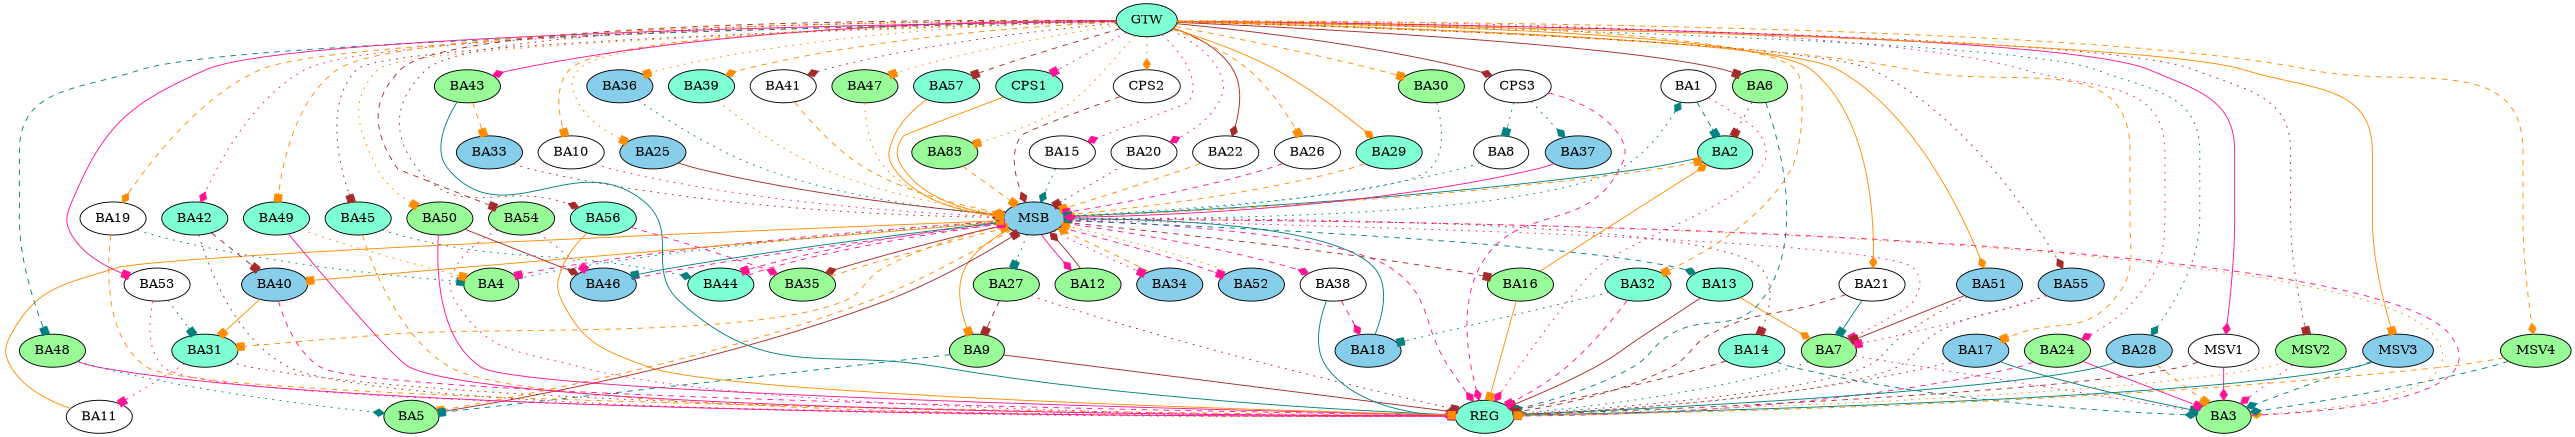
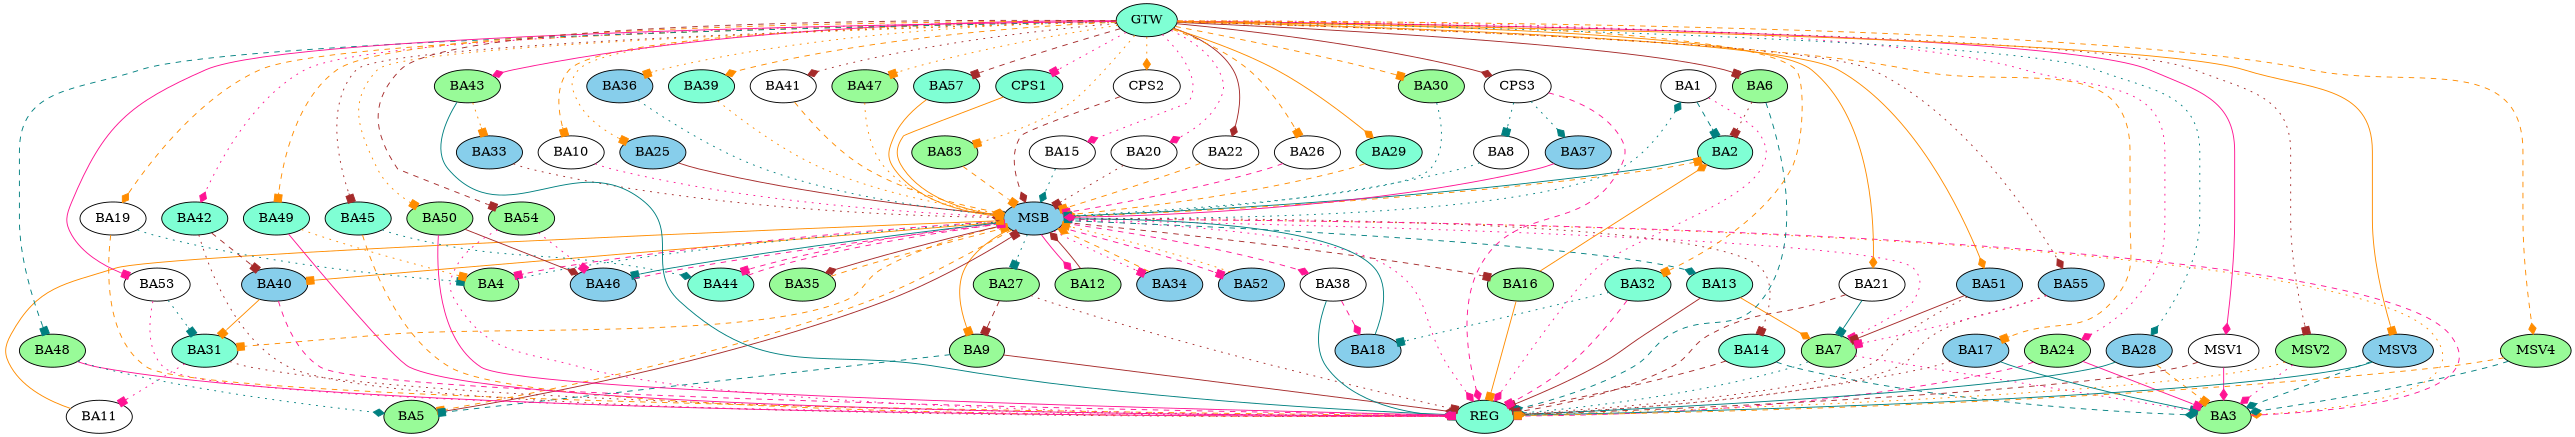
edge "BA43" -> "BA33": style dashed -> dotted
node "BA56": removed
edge "MSB" -> "REG": style dashed -> dotted
